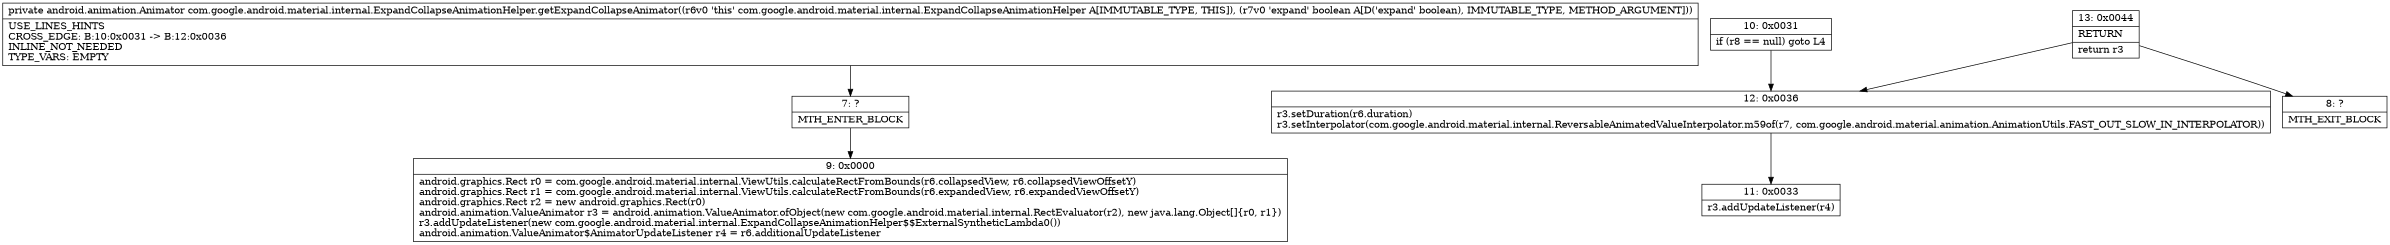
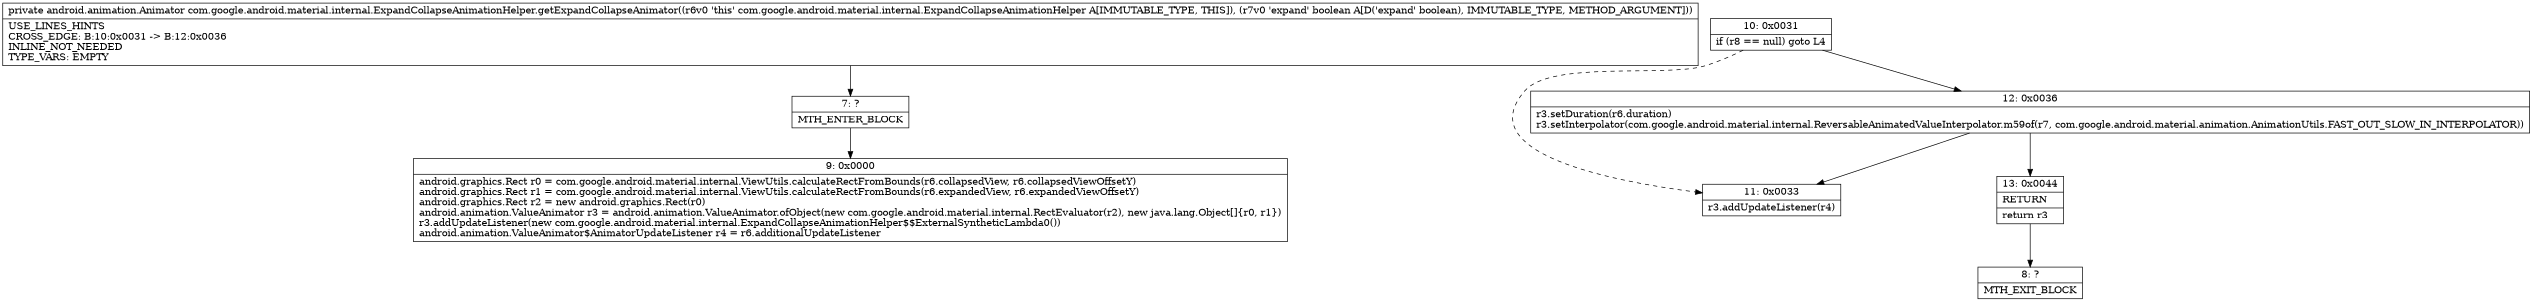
edge "13: 0x0044" -> "12: 0x0036": reversed
edge "10: 0x0031" -> "11: 0x0033": added
